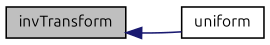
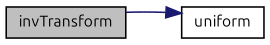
edge "uniform" -> "invTransform": reversed
